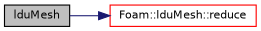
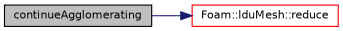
node "lduMesh": label "lduMesh" -> "continueAgglomerating"
